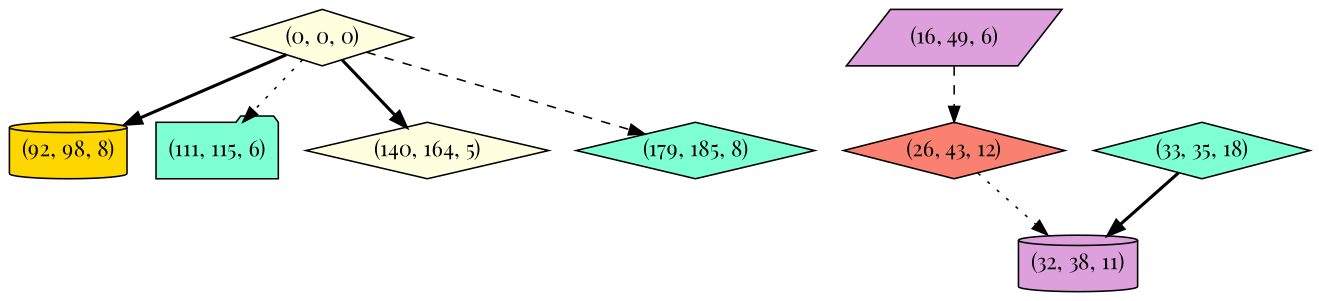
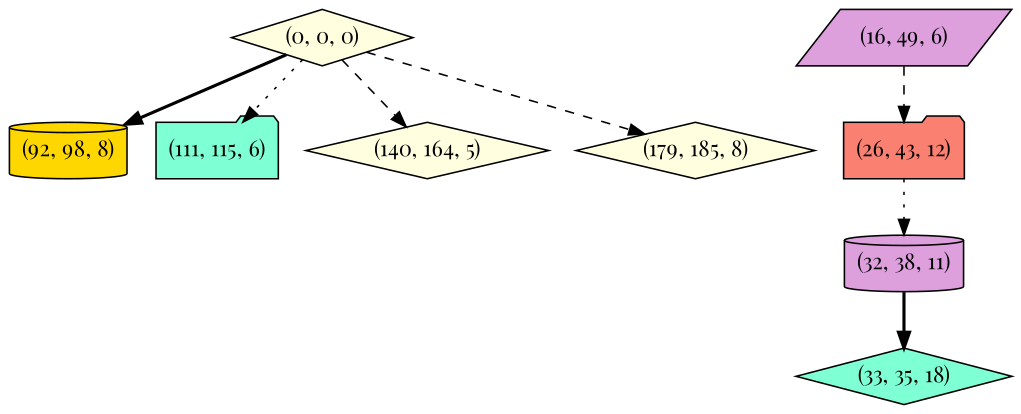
edge "(0, 0, 0)" -> "(140, 164, 5)": style bold -> dashed
node "(179, 185, 8)": fillcolor aquamarine -> lightyellow
node "(26, 43, 12)": shape diamond -> folder
edge "(33, 35, 18)" -> "(32, 38, 11)": reversed
